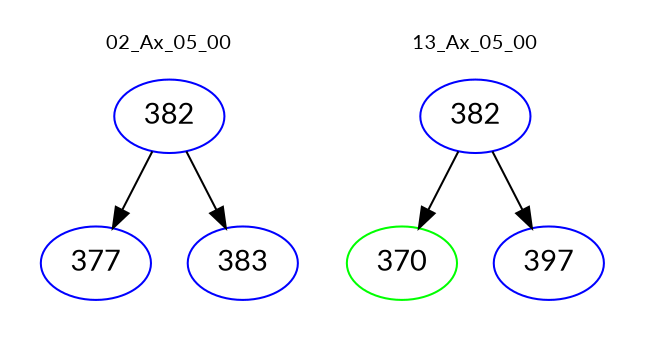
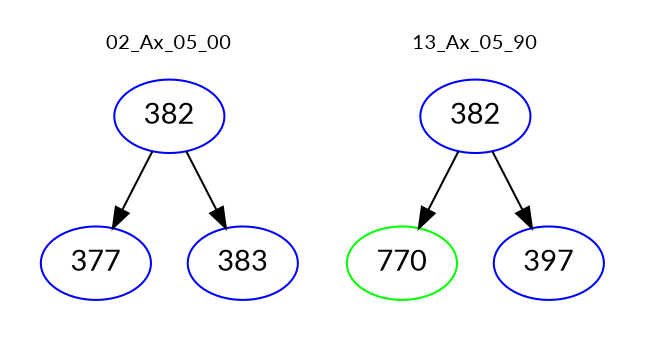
cluster "13_Ax_05_00": label "13_Ax_05_00" -> "13_Ax_05_90"
node "370": label "370" -> "770"
